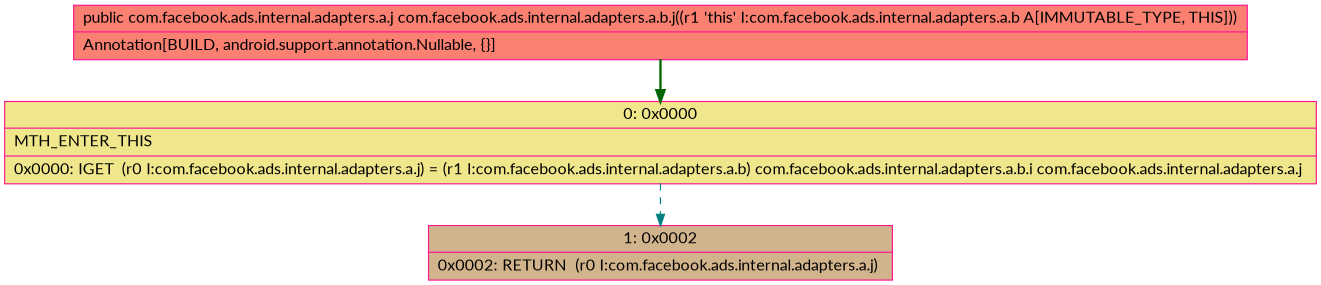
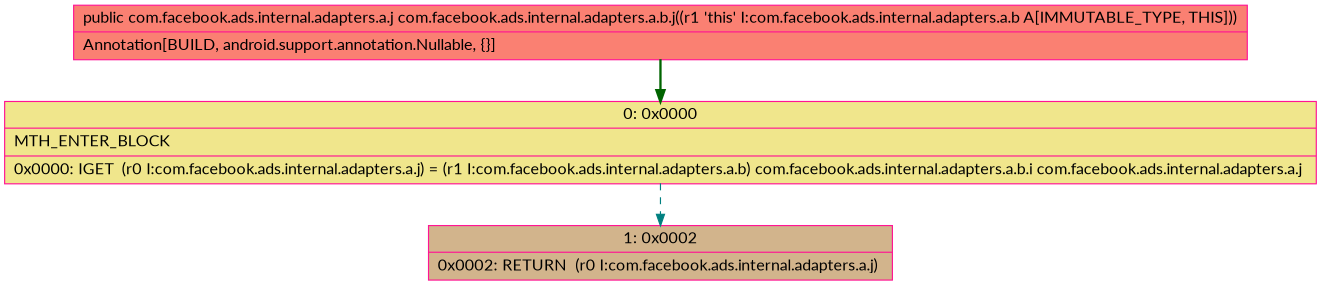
node "0: 0x0000": text "MTH_ENTER_THIS" -> "MTH_ENTER_BLOCK"
